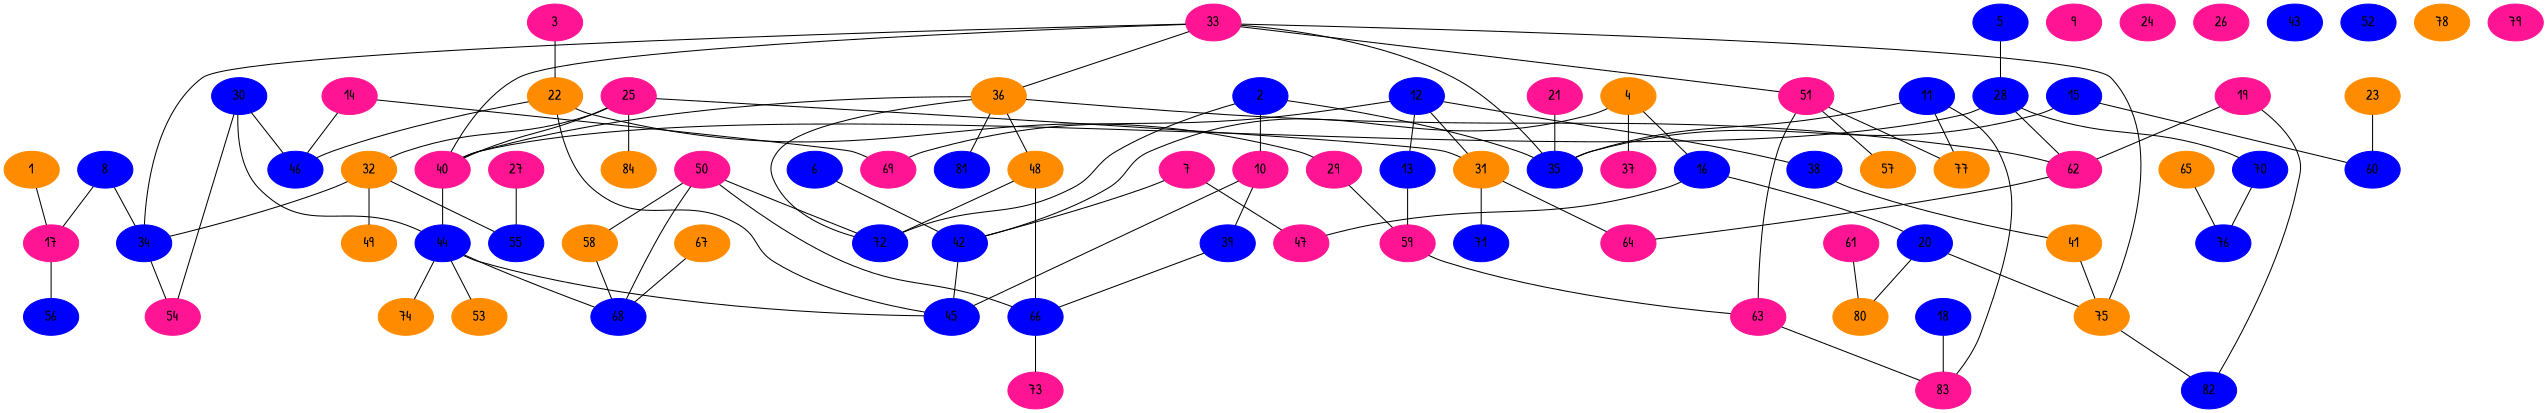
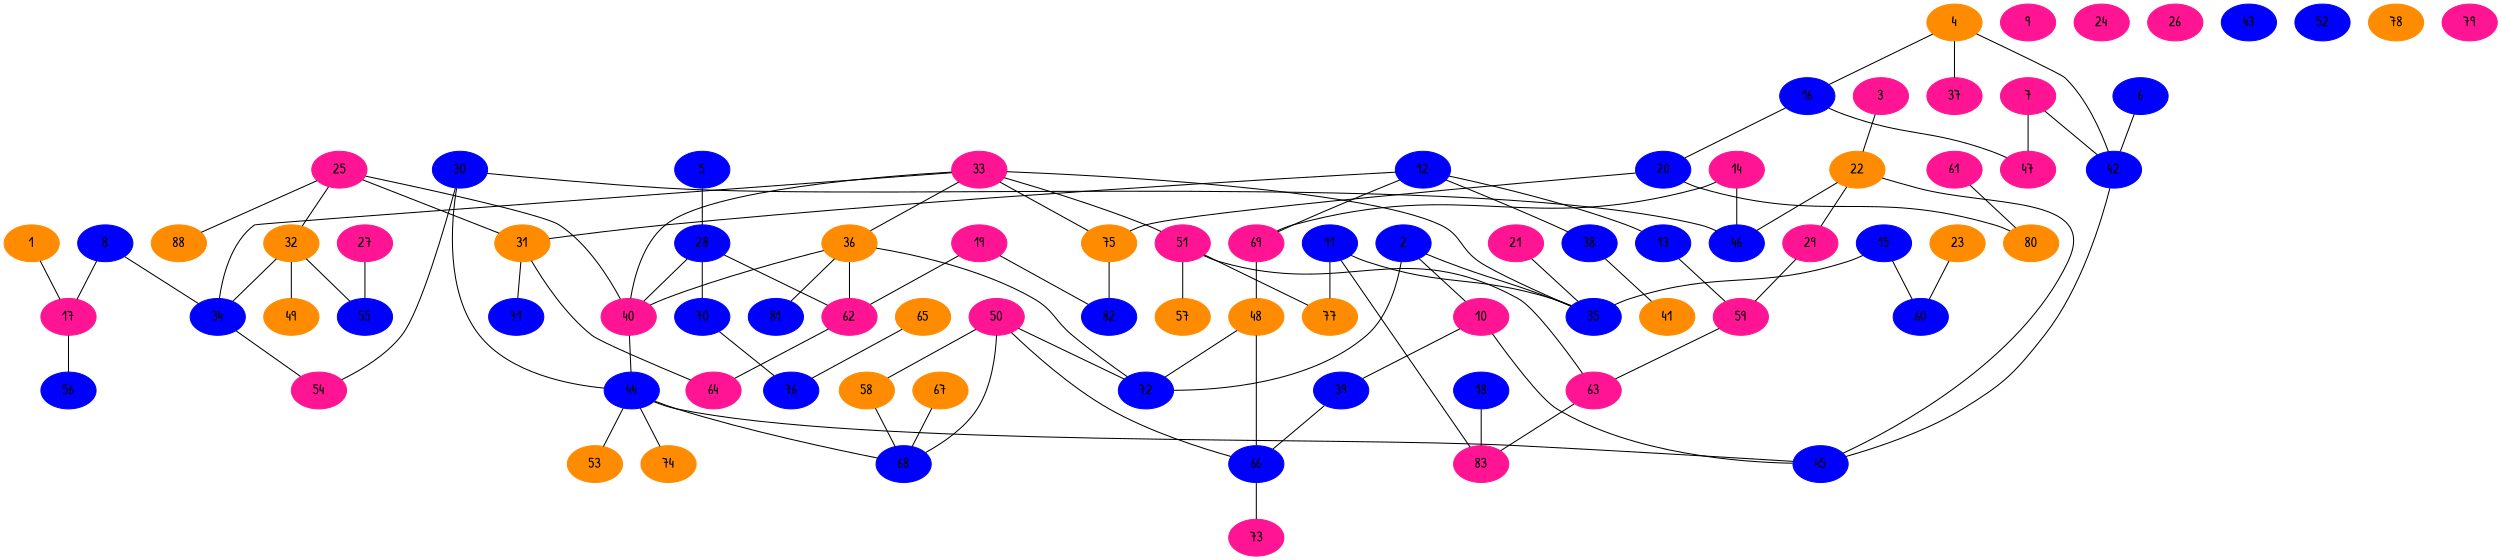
edge "36" -- "48": now "69" -- "48"
node "84": label "84" -> "88"
edge "41" -- "75": removed
